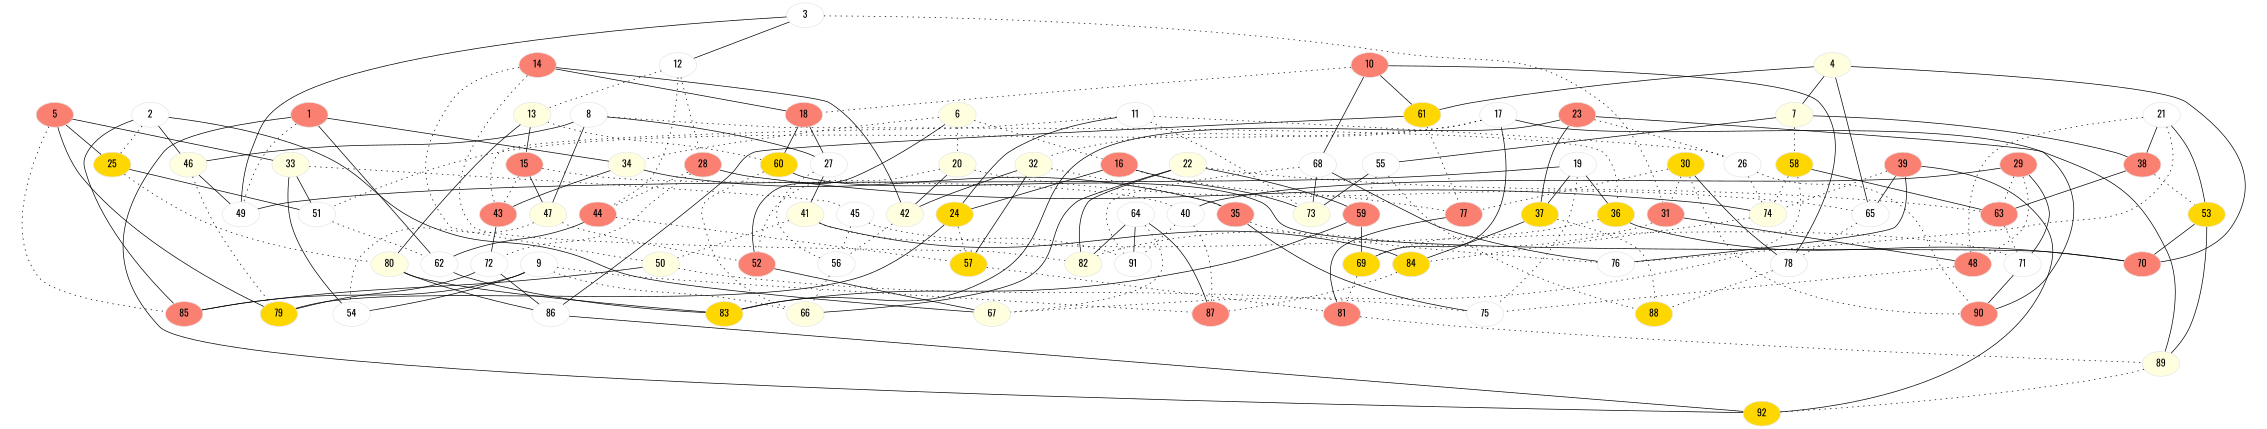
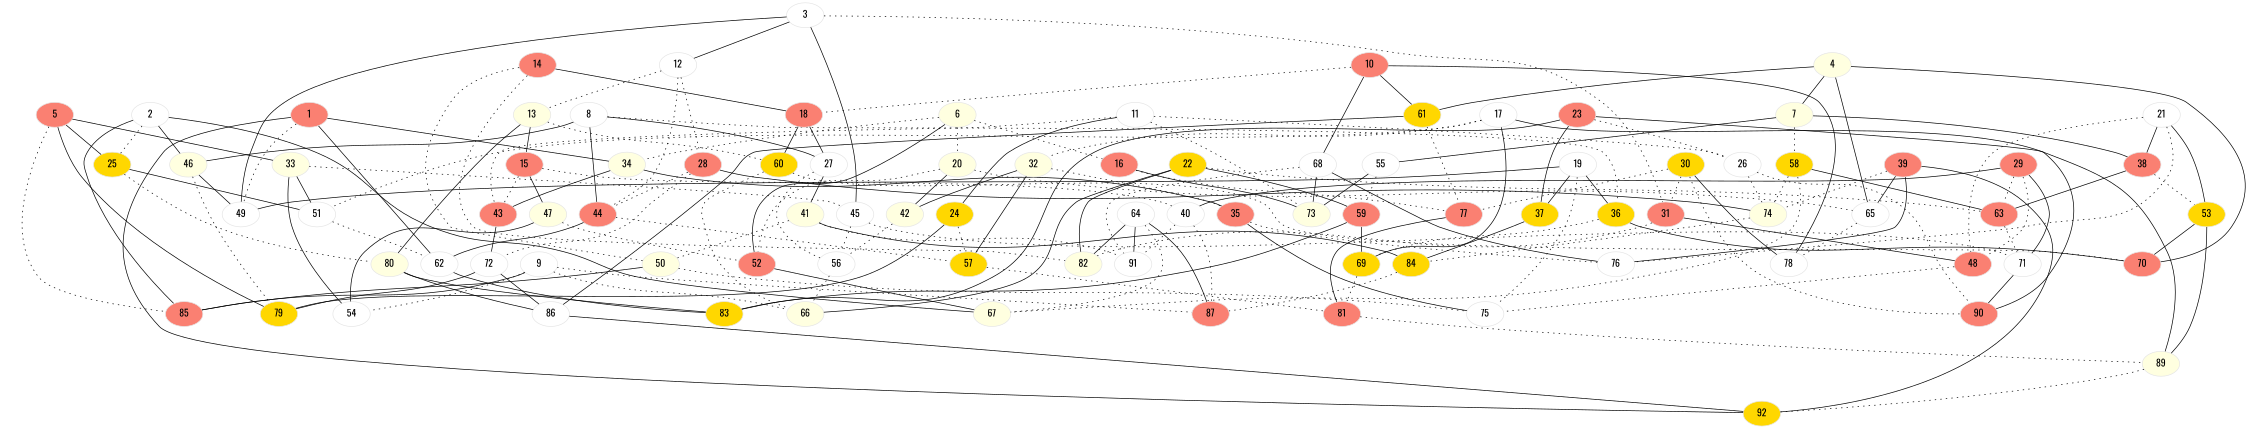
edge "14" -- "42": removed
edge "3" -- "45": added
edge "8" -- "47": now "8" -- "44"
node "22": fillcolor lightyellow -> gold
edge "16" -- "24": removed
edge "47" -- "54": style dotted -> solid
edge "60" -- "70": style solid -> dotted
edge "9" -- "54": style solid -> dotted
node "88": removed
